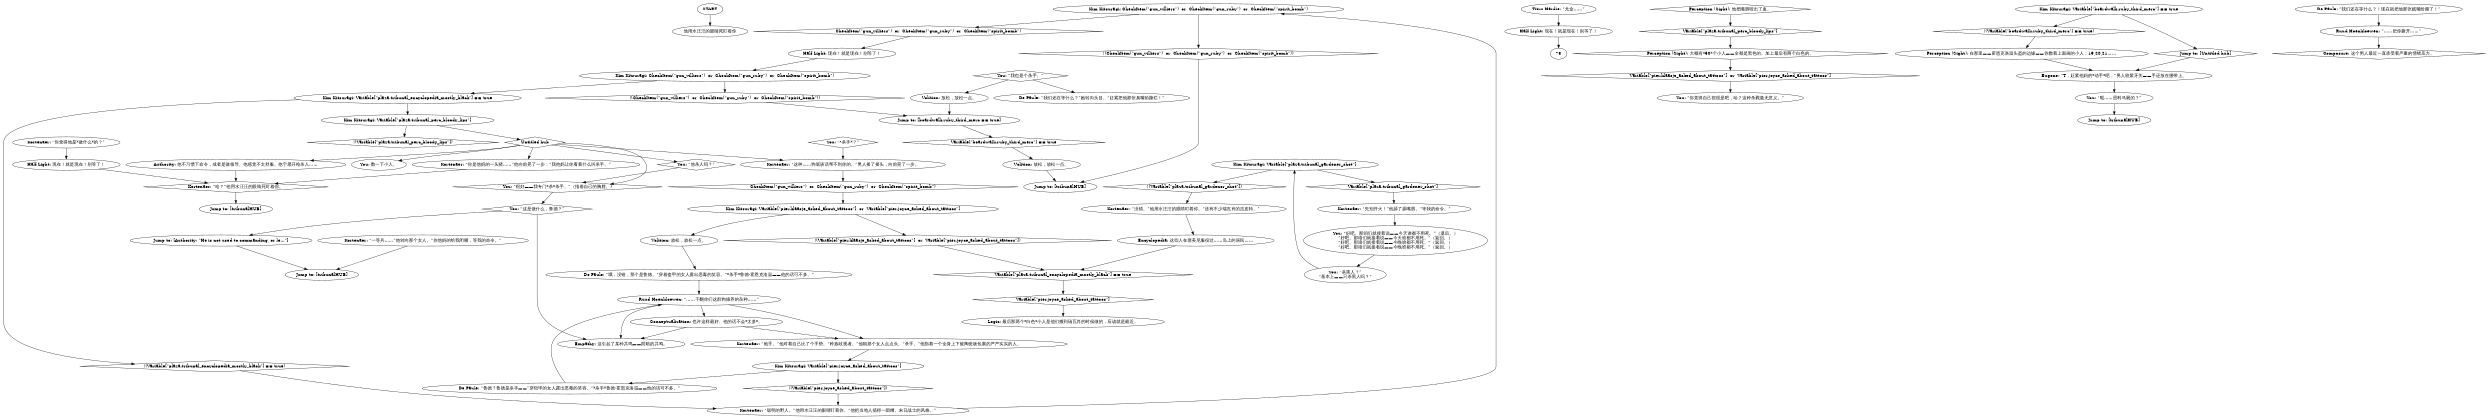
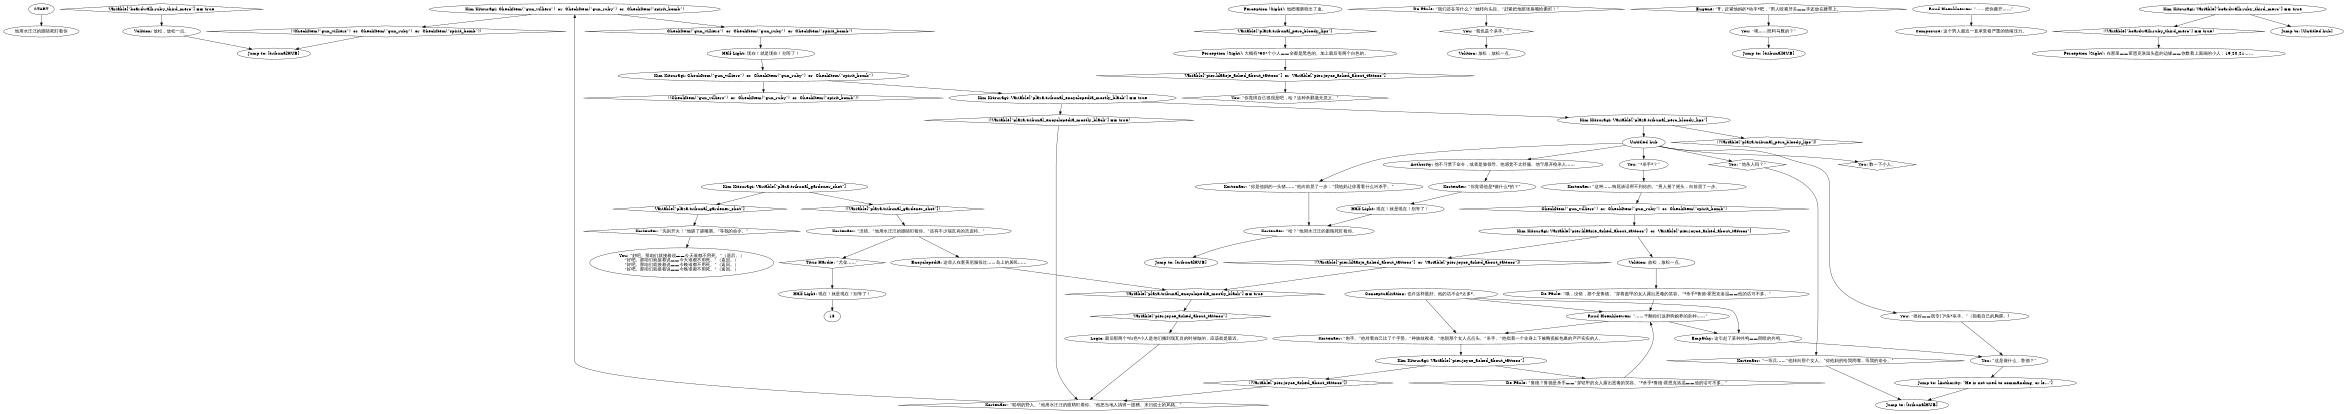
node "Titus Hardie: “尤金……”": shape ellipse -> diamond
node "Perception (Sight): 他把嘴唇咬出了血。": shape diamond -> ellipse
node "De Paule: “我们还在等什么？！现在就把他那张贱嘴给撕了！”": removed
node "78": label "78" -> "18"
node "Perception (Sight): 大概有*50*个小人——全都是黑色的。加上最后有两个白色的。": shape diamond -> ellipse
node "Jump to: [Untitled hub]": shape diamond -> ellipse
node "Composure: 这个男人最近一直承受着严重的情绪压力。": shape diamond -> ellipse
edge "Perception (Sight): 在那里——霍恩克洛温头盔的边缘——你数着上面画的小人：19,20,21……" -> "Eugene: “T，赶紧他妈的*动手*吧，”男人咬紧牙关——手还放在腰带上。": removed
edge "Jump to: [Untitled hub]" -> "Eugene: “T，赶紧他妈的*动手*吧，”男人咬紧牙关——手还放在腰带上。": removed
node "Eugene: “T，赶紧他妈的*动手*吧，”男人咬紧牙关——手还放在腰带上。": shape ellipse -> diamond
edge "You: “我也是个杀手。”" -> "De Paule: “我们还在等什么？”她转向头目。“赶紧把他那张臭嘴给撕烂！”": reversed
node "De Paule: “我们还在等什么？”她转向头目。“赶紧把他那张臭嘴给撕烂！”": shape ellipse -> diamond
node "You: “你觉得自己很强是吧，哈？这种杀戮毫无意义。”": shape ellipse -> diamond
node "Jump to: [boardwalk.ruby_third_merc == true]": removed
node "Untitled hub": shape diamond -> ellipse
node "You: “*杀手*？”": shape diamond -> ellipse
edge "Untitled hub" -> "Kortenaer: “这种……狗屁谈话帮不到你的。”男人摇了摇头，向前晃了一步。": now "Untitled hub" -> "You: “*杀手*？”"
node "You: 数一下小人。": shape ellipse -> diamond
edge "Authority: 他不习惯下命令，或者是做领导。他感觉不太舒服。他宁愿开枪杀人……" -> "Kortenaer: “哈？”他用水汪汪的眼睛死盯着你。": now "Authority: 他不习惯下命令，或者是做领导。他感觉不太舒服。他宁愿开枪杀人……" -> "Kortenaer: “你觉得他是*做什么*的？”"
edge "You: “他杀人吗？”" -> "You: “很好——我专门*杀*杀手。”（指着自己的胸膛。)": now "You: “他杀人吗？”" -> "Kortenaer: “一等兵……”他转向那个女人。“你他妈的给我闭嘴，等我的命令。”"
node "Kortenaer: “哈？”他用水汪汪的眼睛死盯着你。": shape diamond -> ellipse
node "You: “很好——我专门*杀*杀手。”（指着自己的胸膛。)": shape diamond -> ellipse
node "You: “这是做什么，鲁德？”": shape diamond -> ellipse
node "Kortenaer: “先别开火！”他舔了舔嘴唇。“等我的命令。”": shape ellipse -> diamond
node "Kortenaer: “一等兵……”他转向那个女人。“你他妈的给我闭嘴，等我的命令。”": shape ellipse -> diamond
edge "Kortenaer: “没错。”他用水汪汪的眼睛盯着你。“还有不少瑞瓦肖的吉皮特。”" -> "Titus Hardie: “尤金……”": added
node "You: “杀黑人？” “基本上——只杀黑人吗？”": removed
edge "You: “这是做什么，鲁德？”" -> "Empathy: 这引起了某种共鸣——阴暗的共鸣。": reversed
edge "Ruud Hoenkloewen: “……干翻你们这群狗娘养的杂种……”" -> "Conceptualization: 也许这样最好。他的话不会*太多*。": reversed
edge "Logic: 最后那两个*白色*小人是他们搬到瑞瓦肖的时候做的，应该就是最近。" -> "Kortenaer: “聪明的野人。”他用水汪汪的眼睛盯着你。“他把当地人搞得一团糟。末日战士的风格。”": added
node "De Paule: “鲁德？鲁德是杀手——”穿铠甲的女人露出恶毒的笑容。“*杀手*鲁德·霍恩克洛温——他的话可不多。”": shape ellipse -> diamond
node "Kortenaer: “聪明的野人。”他用水汪汪的眼睛盯着你。“他把当地人搞得一团糟。末日战士的风格。”": shape ellipse -> diamond
